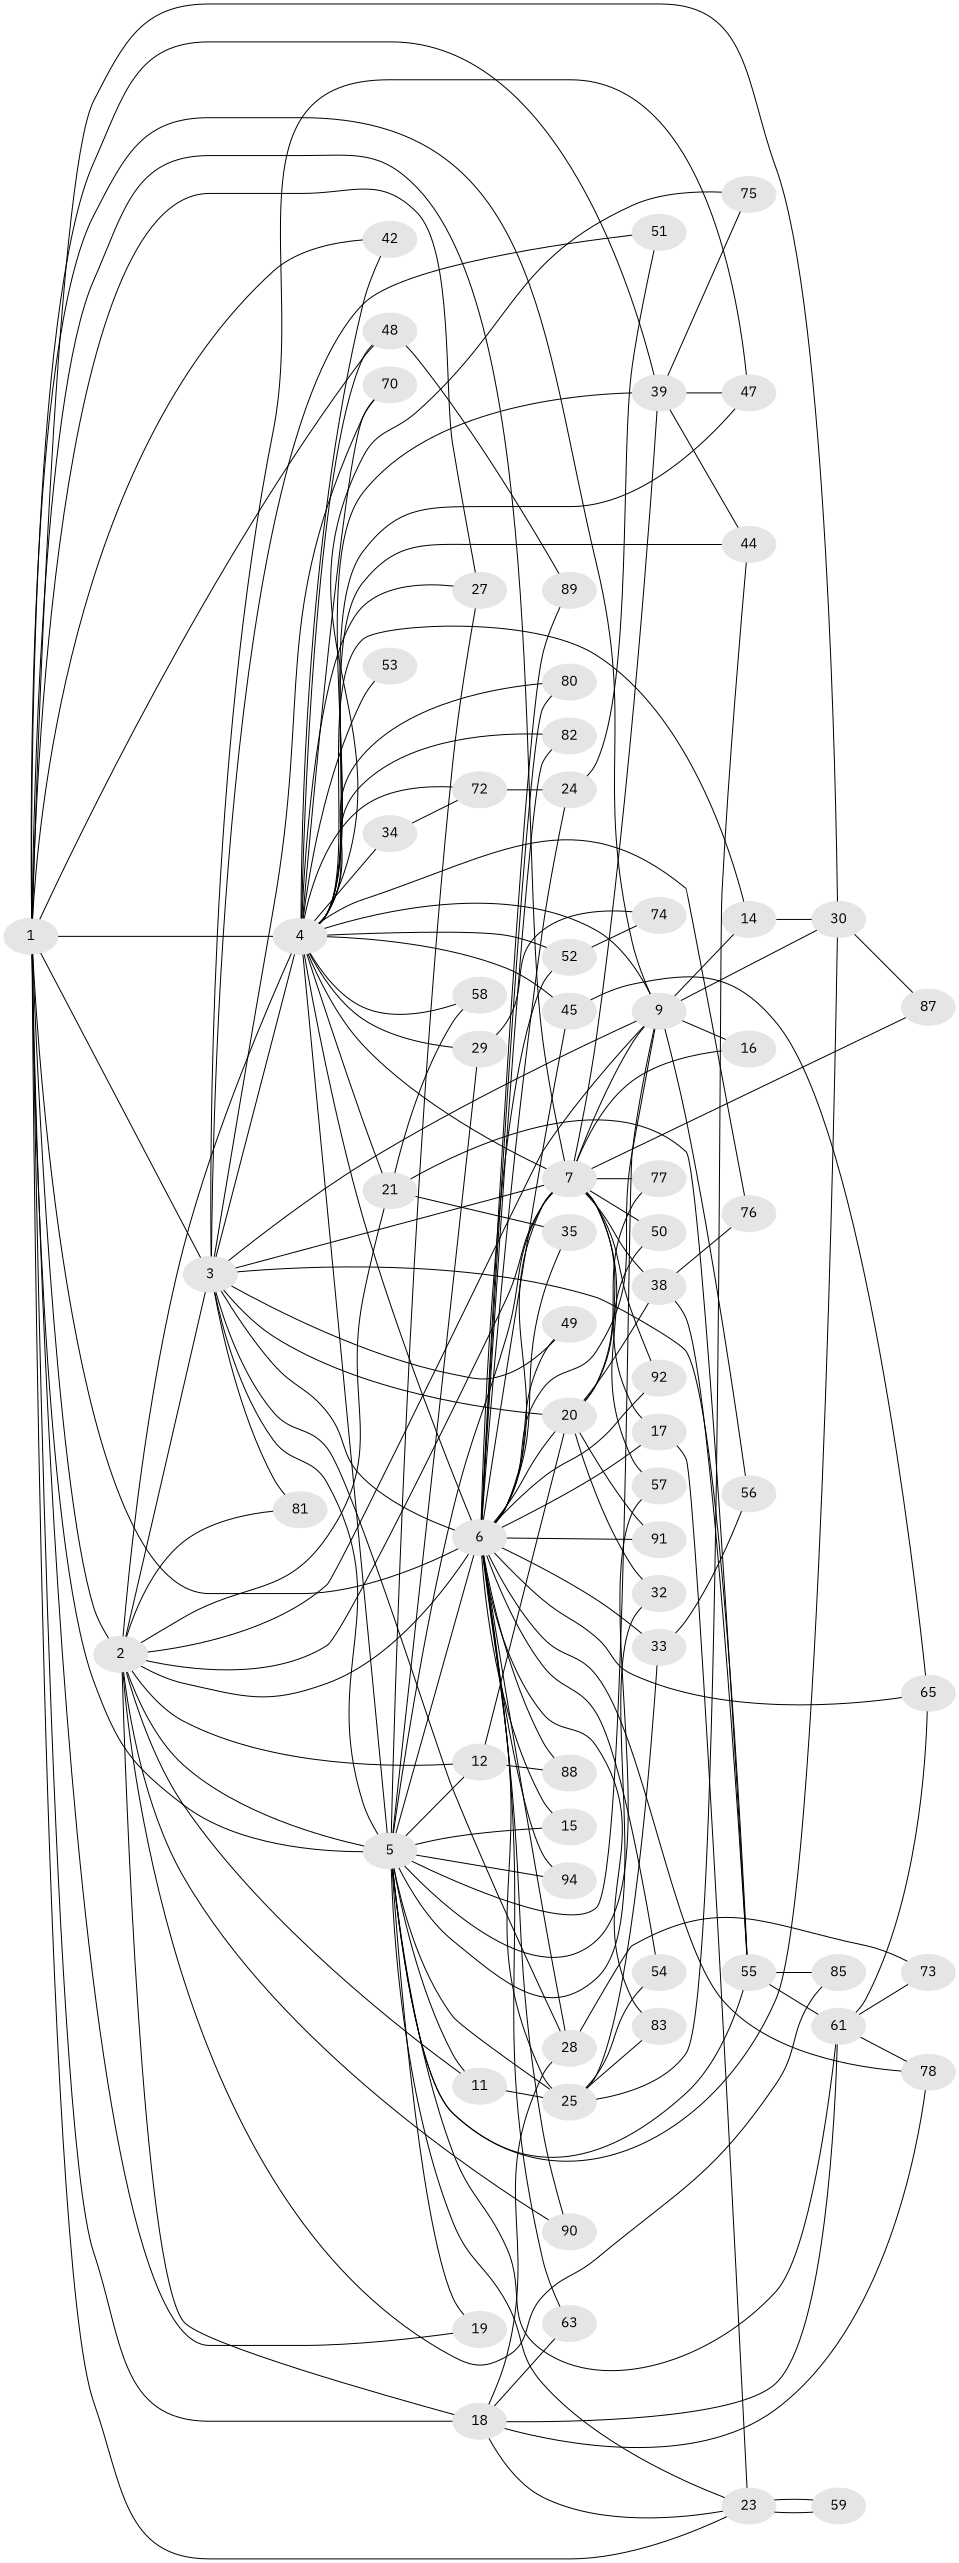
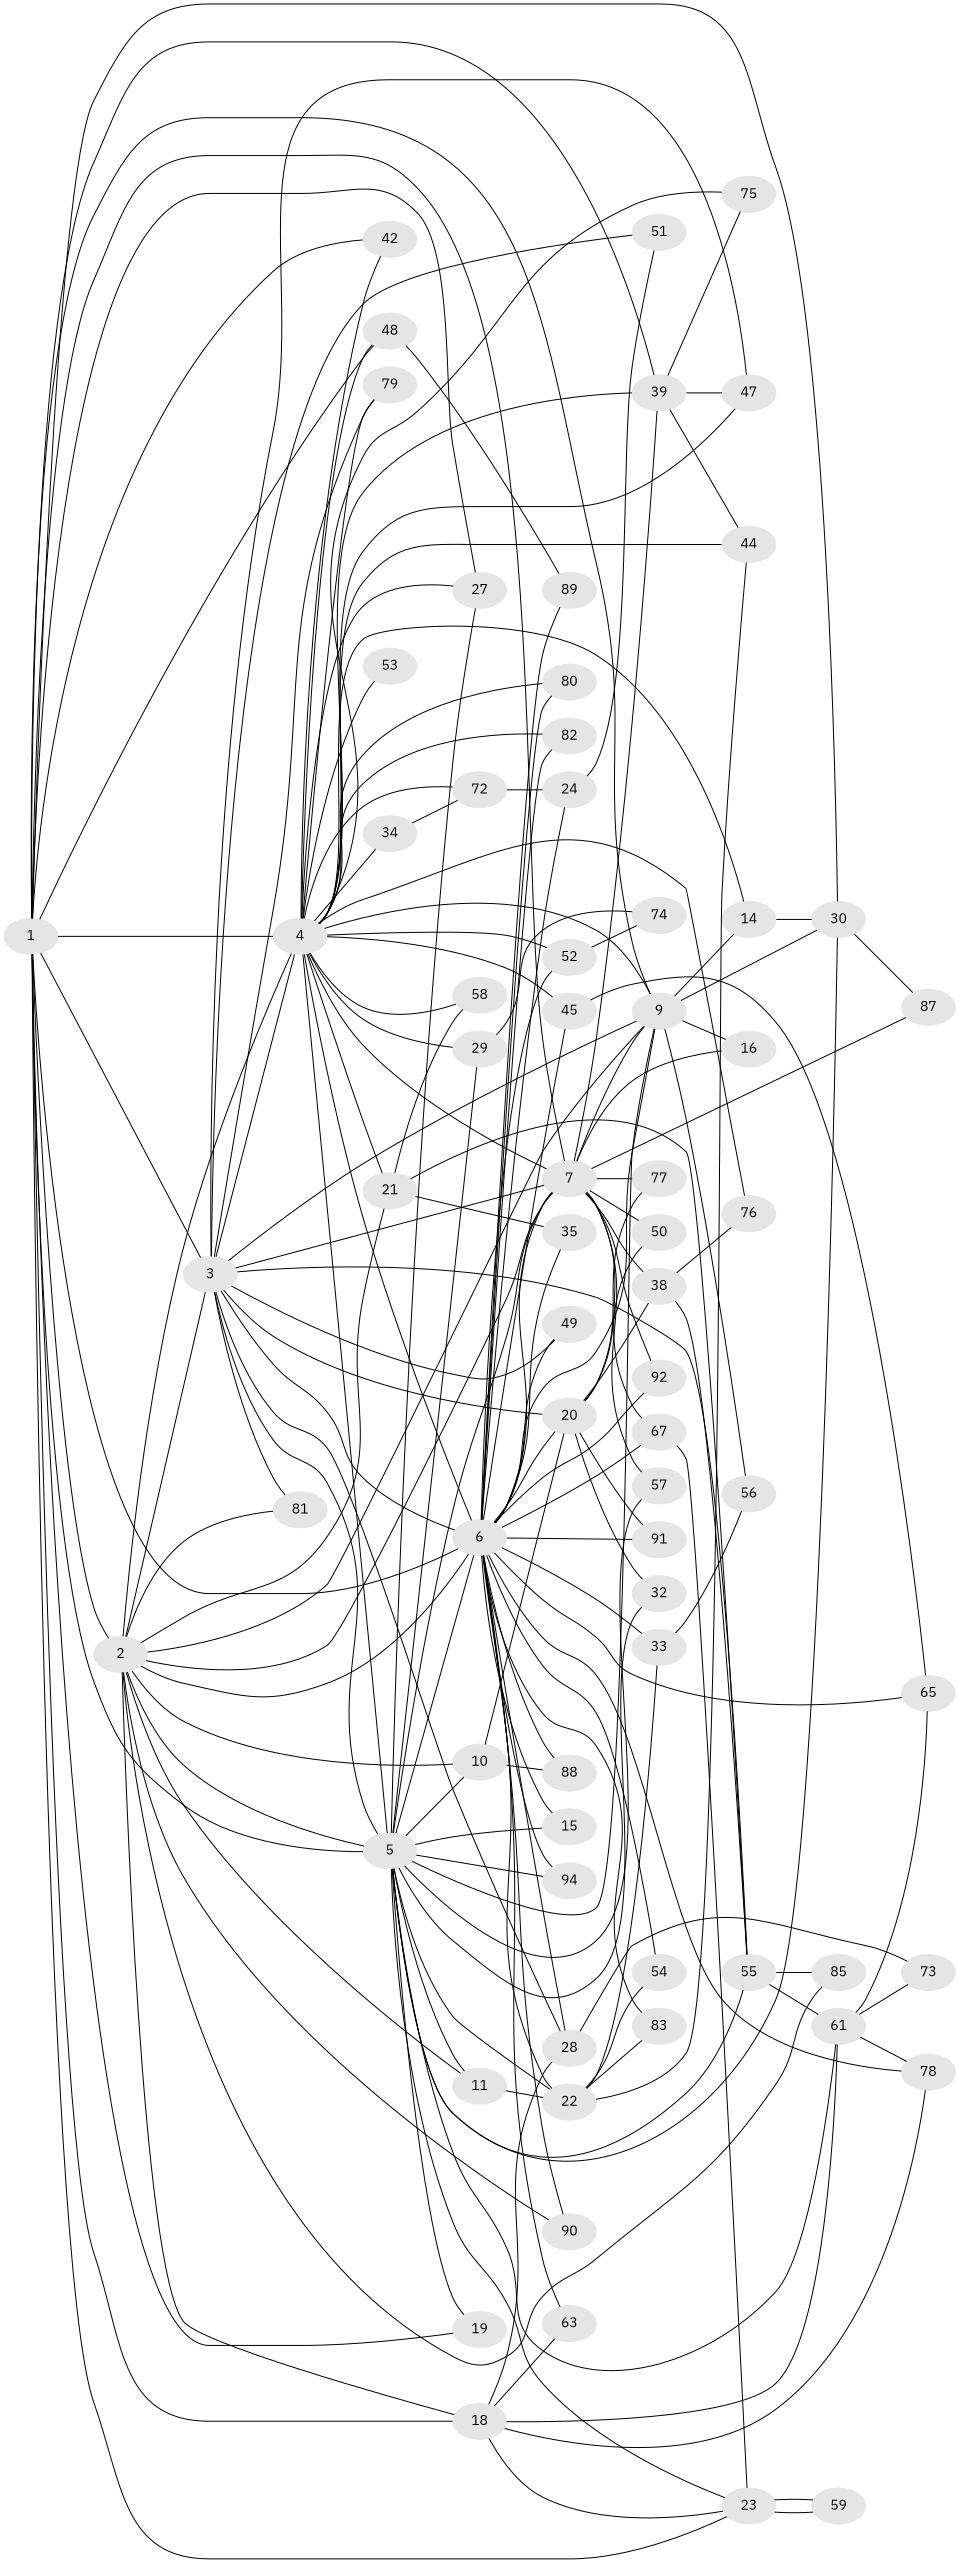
node "70": label "70" -> "79"
node "17": label "17" -> "67"
node "12": label "12" -> "10"
node "25": label "25" -> "22"
